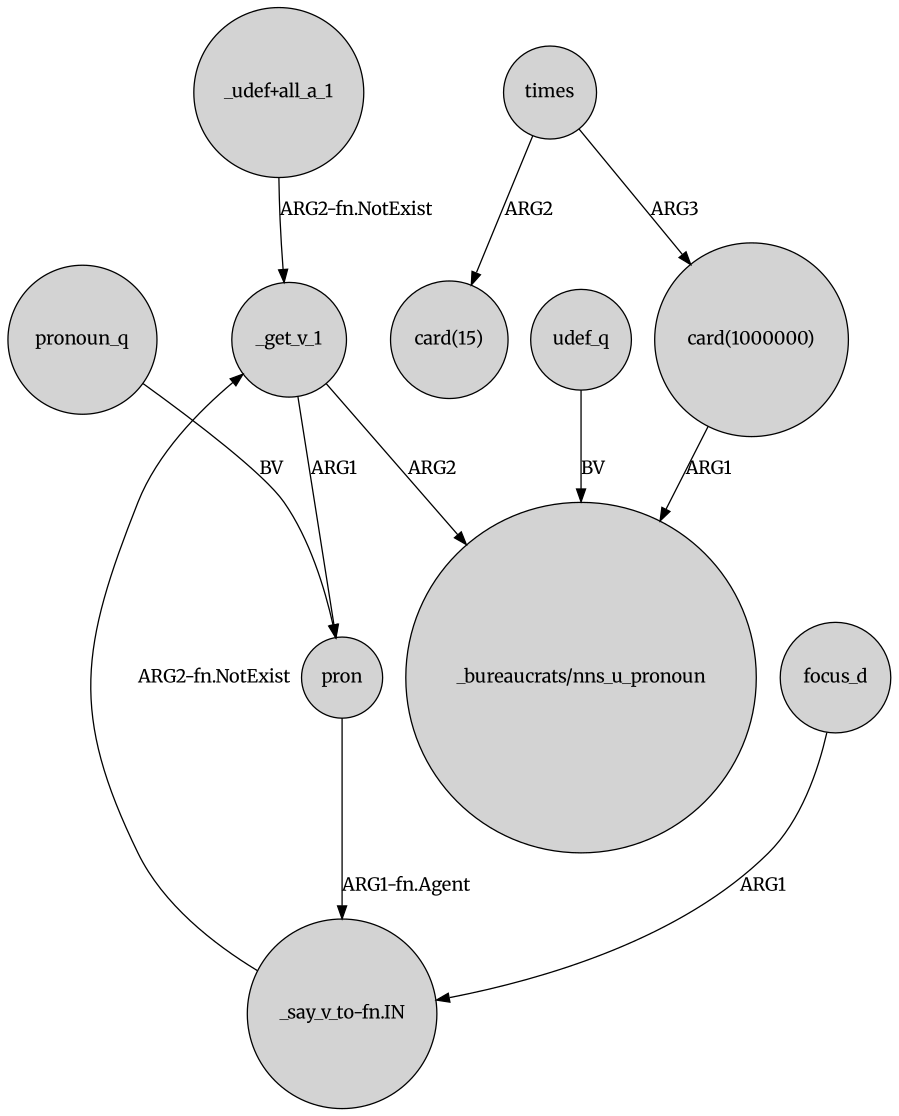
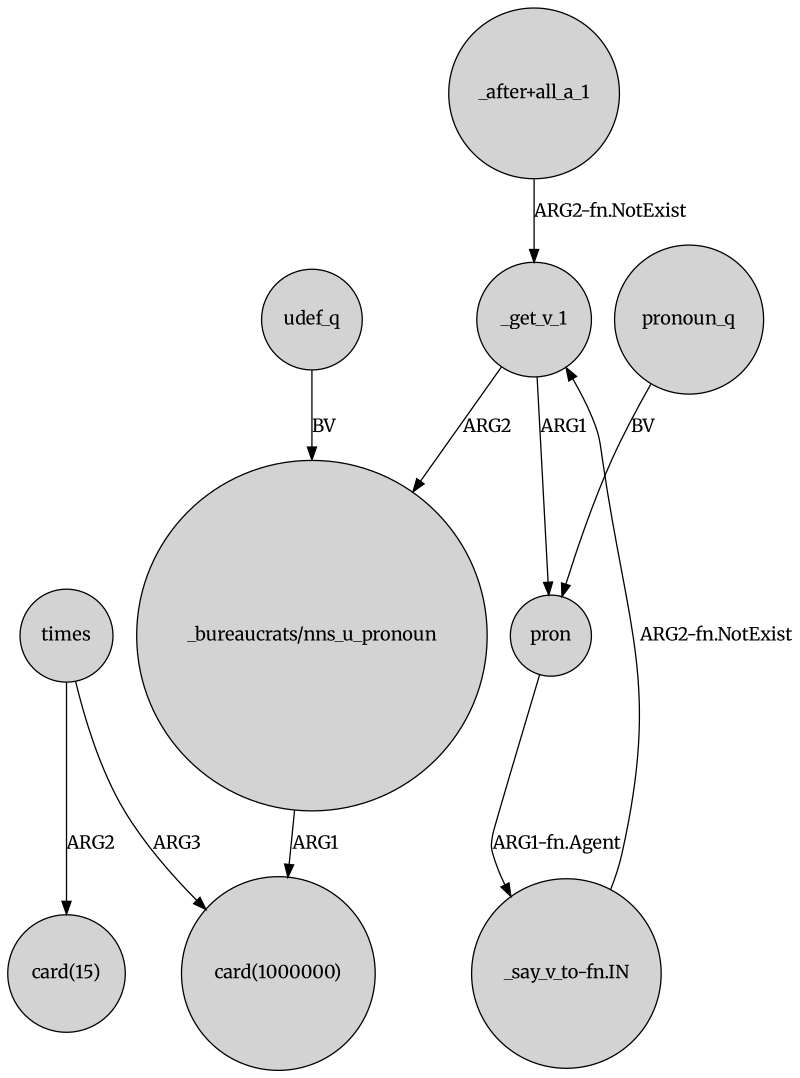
node "_udef+all_a_1": label "_udef+all_a_1" -> "_after+all_a_1"
edge "card(1000000)" -> "_bureaucrats/nns_u_pronoun": reversed
node "focus_d": removed
